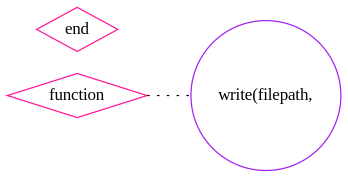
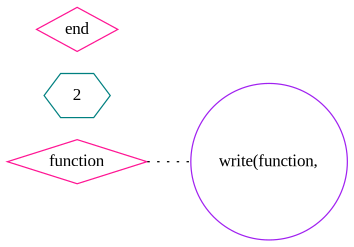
node "2": added
node "write(filepath,": label "write(filepath," -> "write(function,"
